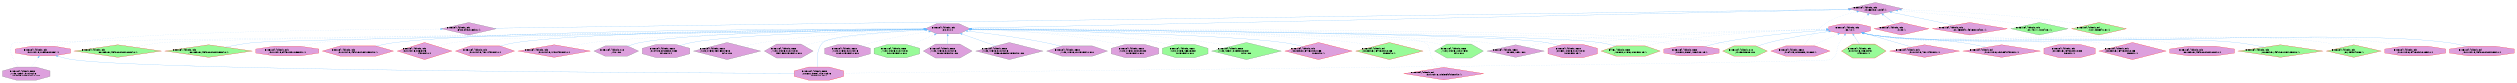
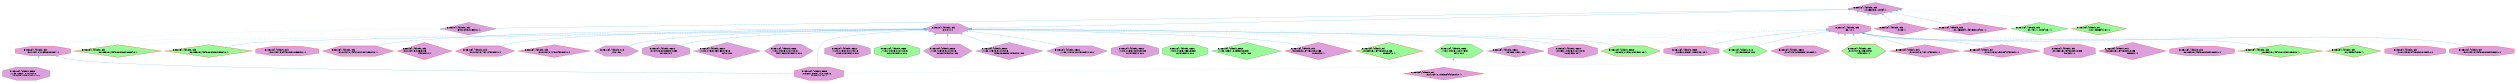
edge "external/libcds/cds /intrusive/michael_list_dhp.h" -> "external/libcds/cds /gc/dhp.h": now "external/libcds/cds /intrusive/michael_list_dhp.h" -> "external/libcds/test /unit/queue/moirqueue _dhp.cpp"
node "ellen/libcds/test /stress/queue/queue_type.h": label "ellen/libcds/test /stress/queue/queue_type.h" -> "external/libcds/test /stress/queue/queue_type.h"
node "external/libcds/src /thread_data.cpp": color red -> grey40
